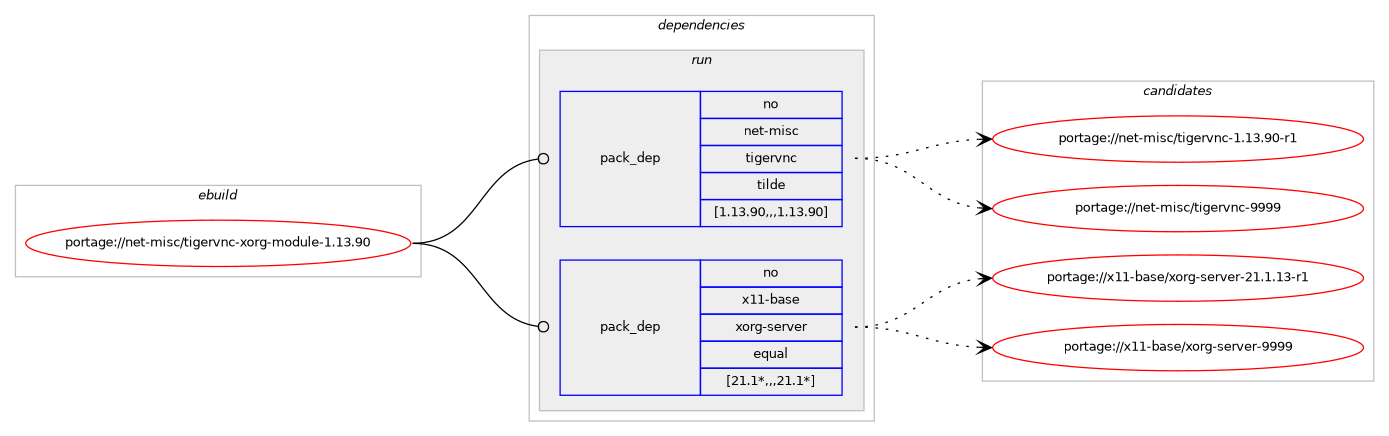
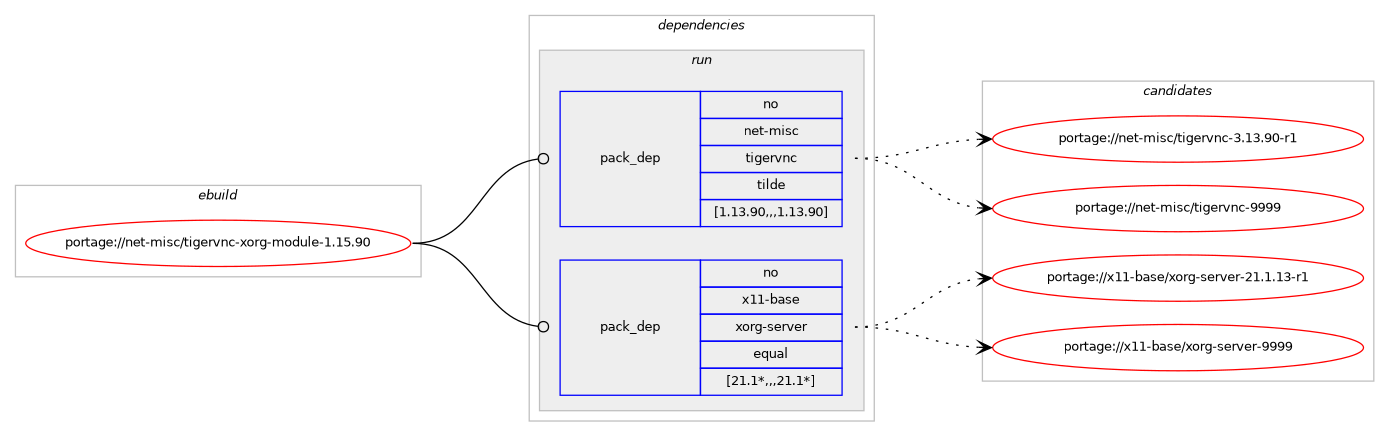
node "portage://net-misc/tigervnc-1.13.90-r1": label "portage://net-misc/tigervnc-1.13.90-r1" -> "portage://net-misc/tigervnc-3.13.90-r1"
node "portage://net-misc/tigervnc-xorg-module-1.13.90": label "portage://net-misc/tigervnc-xorg-module-1.13.90" -> "portage://net-misc/tigervnc-xorg-module-1.15.90"
